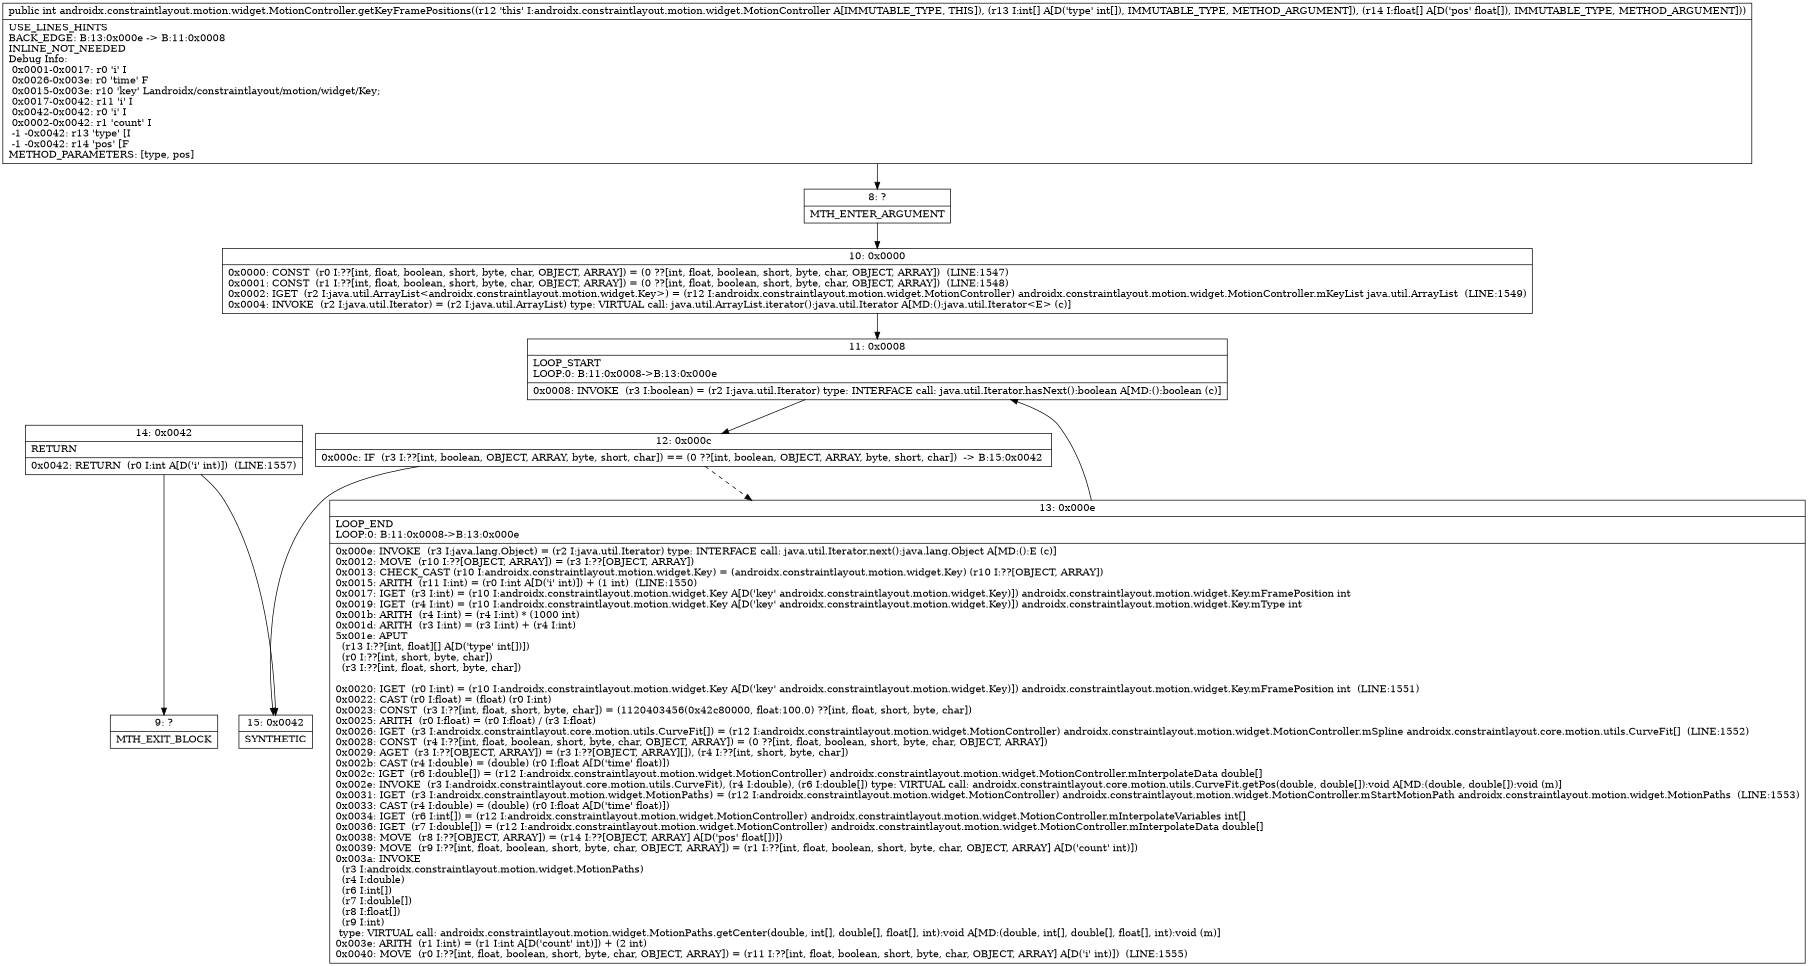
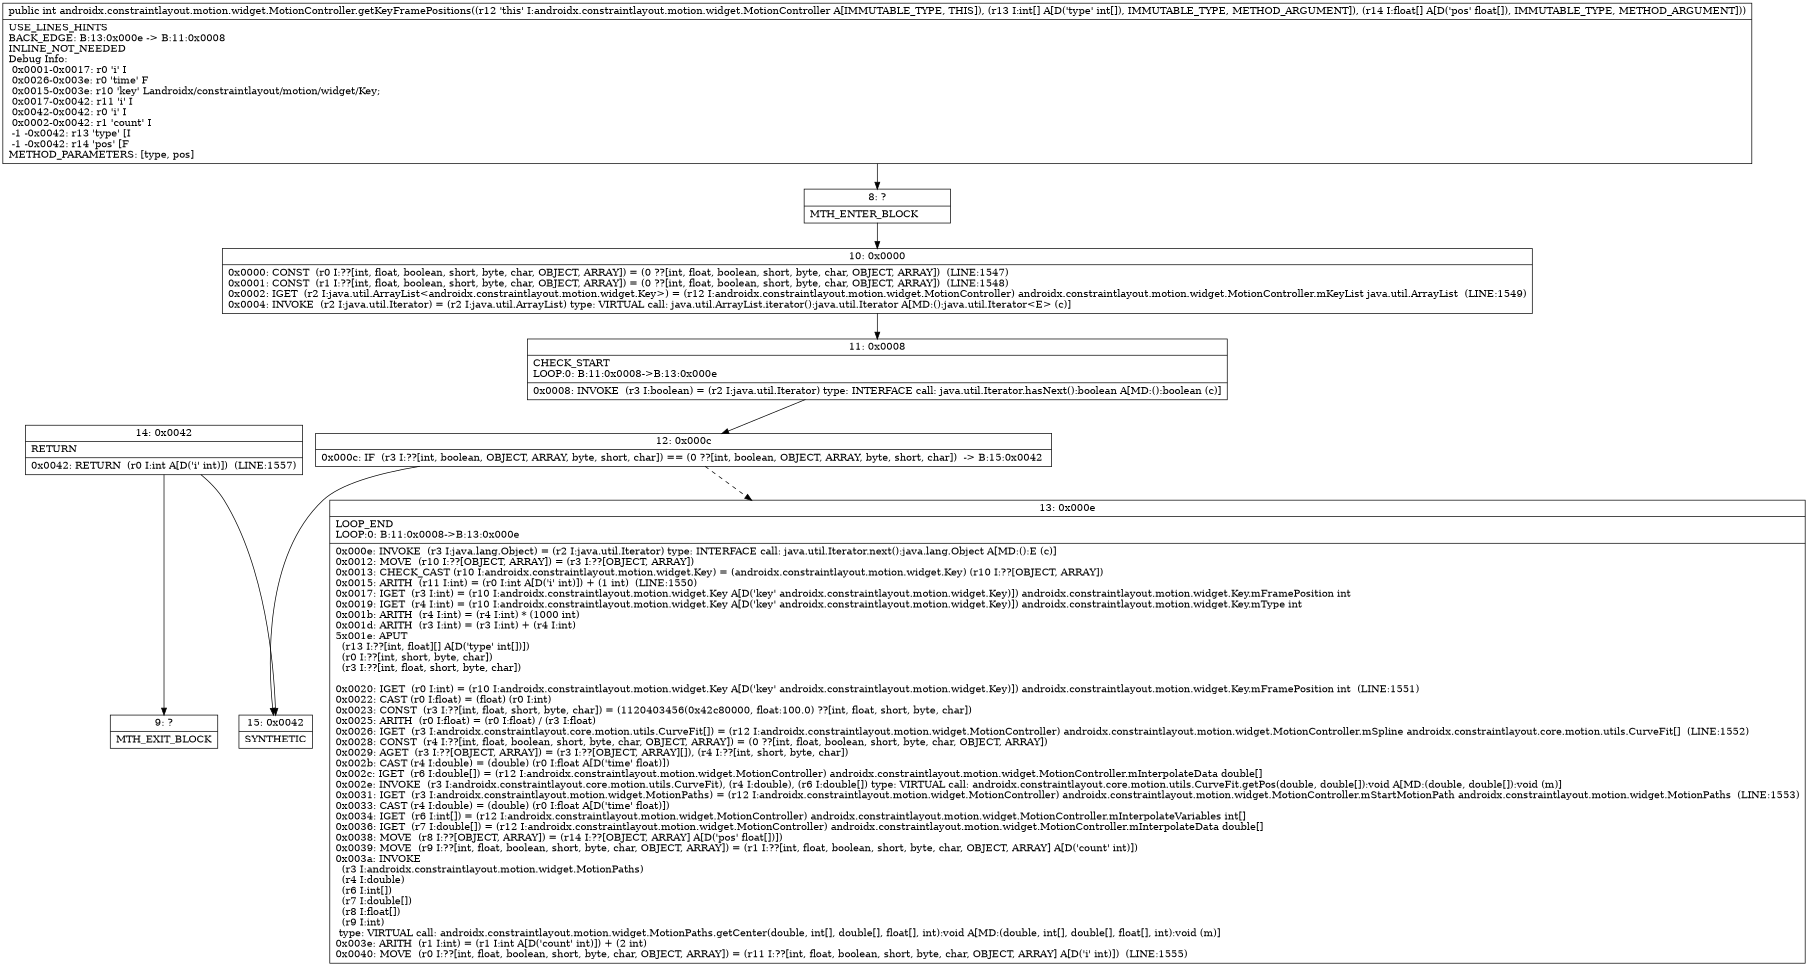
node "8: ?": text "MTH_ENTER_ARGUMENT" -> "MTH_ENTER_BLOCK"
node "11: 0x0008": text "LOOP_START" -> "CHECK_START"
edge "13: 0x000e" -> "11: 0x0008": removed
